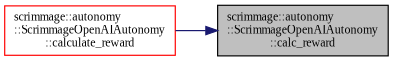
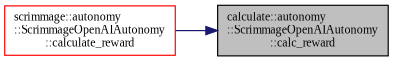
node "scrimmage::autonomy ::ScrimmageOpenAIAutonomy ::calc_reward": label "scrimmage::autonomy ::ScrimmageOpenAIAutonomy ::calc_reward" -> "calculate::autonomy ::ScrimmageOpenAIAutonomy ::calc_reward"
